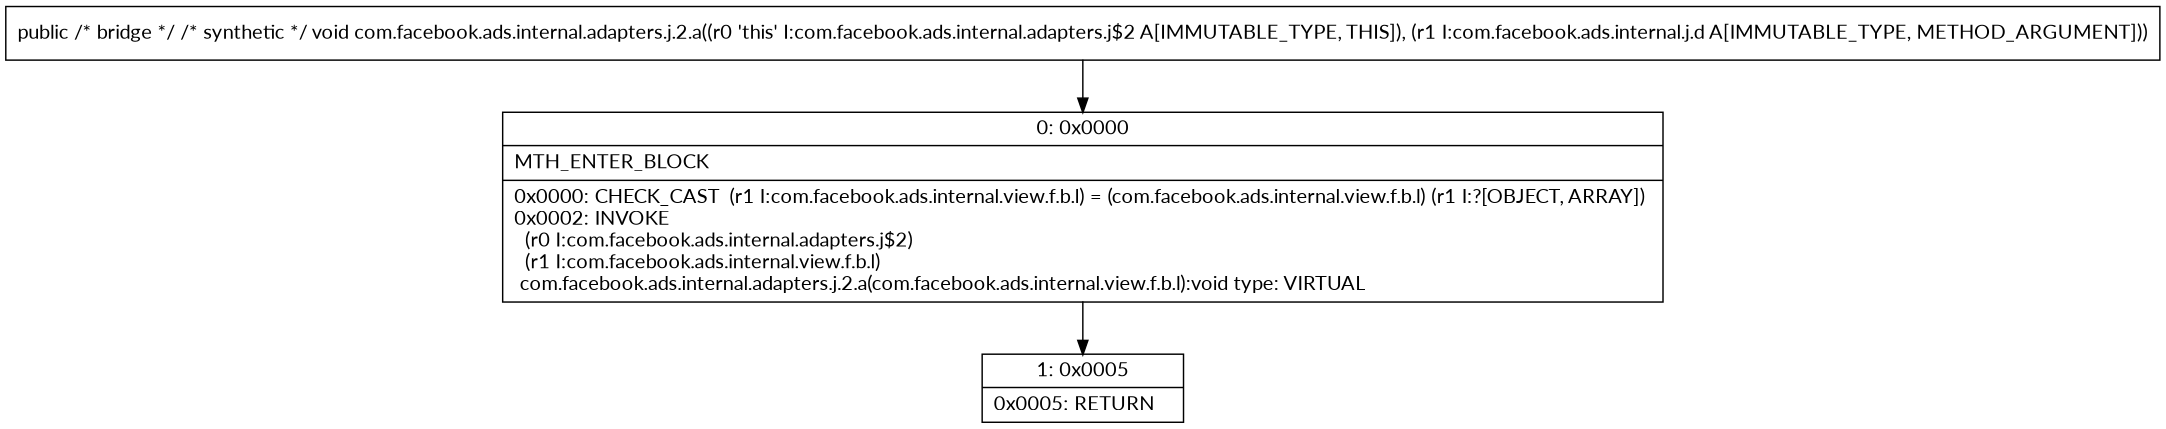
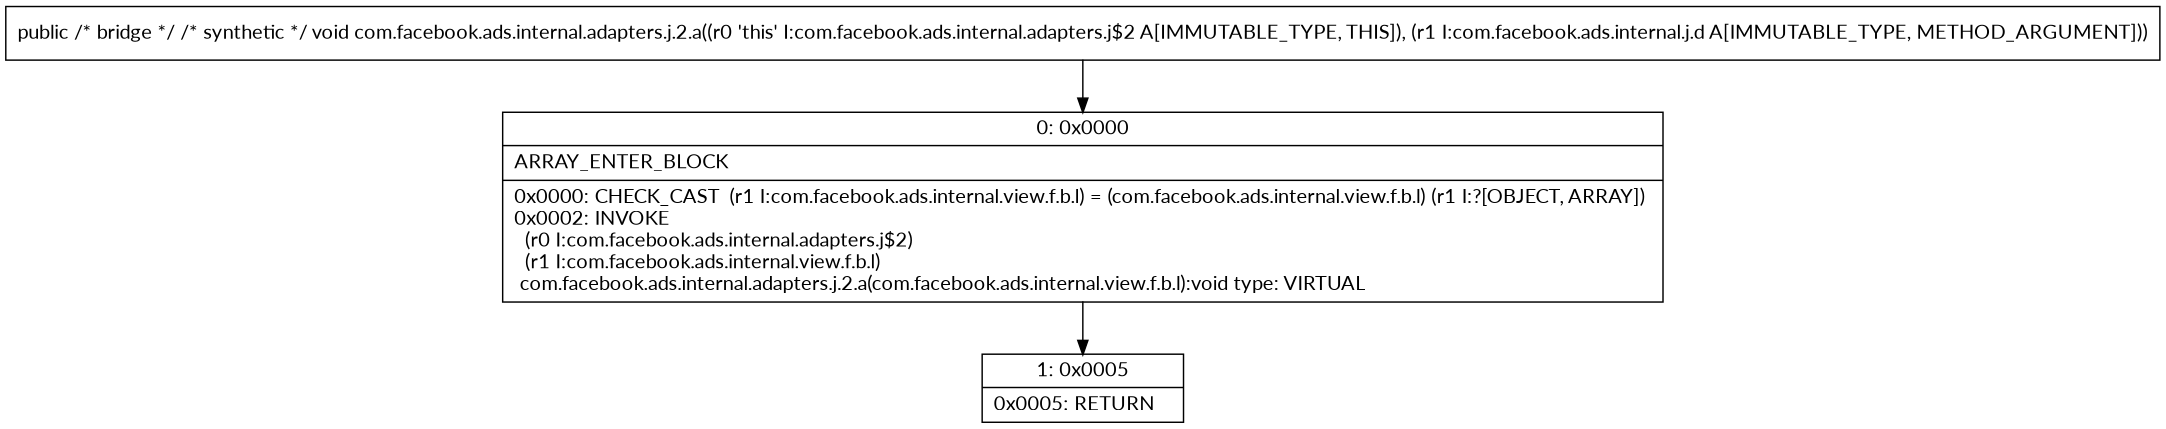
node "0: 0x0000": text "MTH_ENTER_BLOCK" -> "ARRAY_ENTER_BLOCK"
